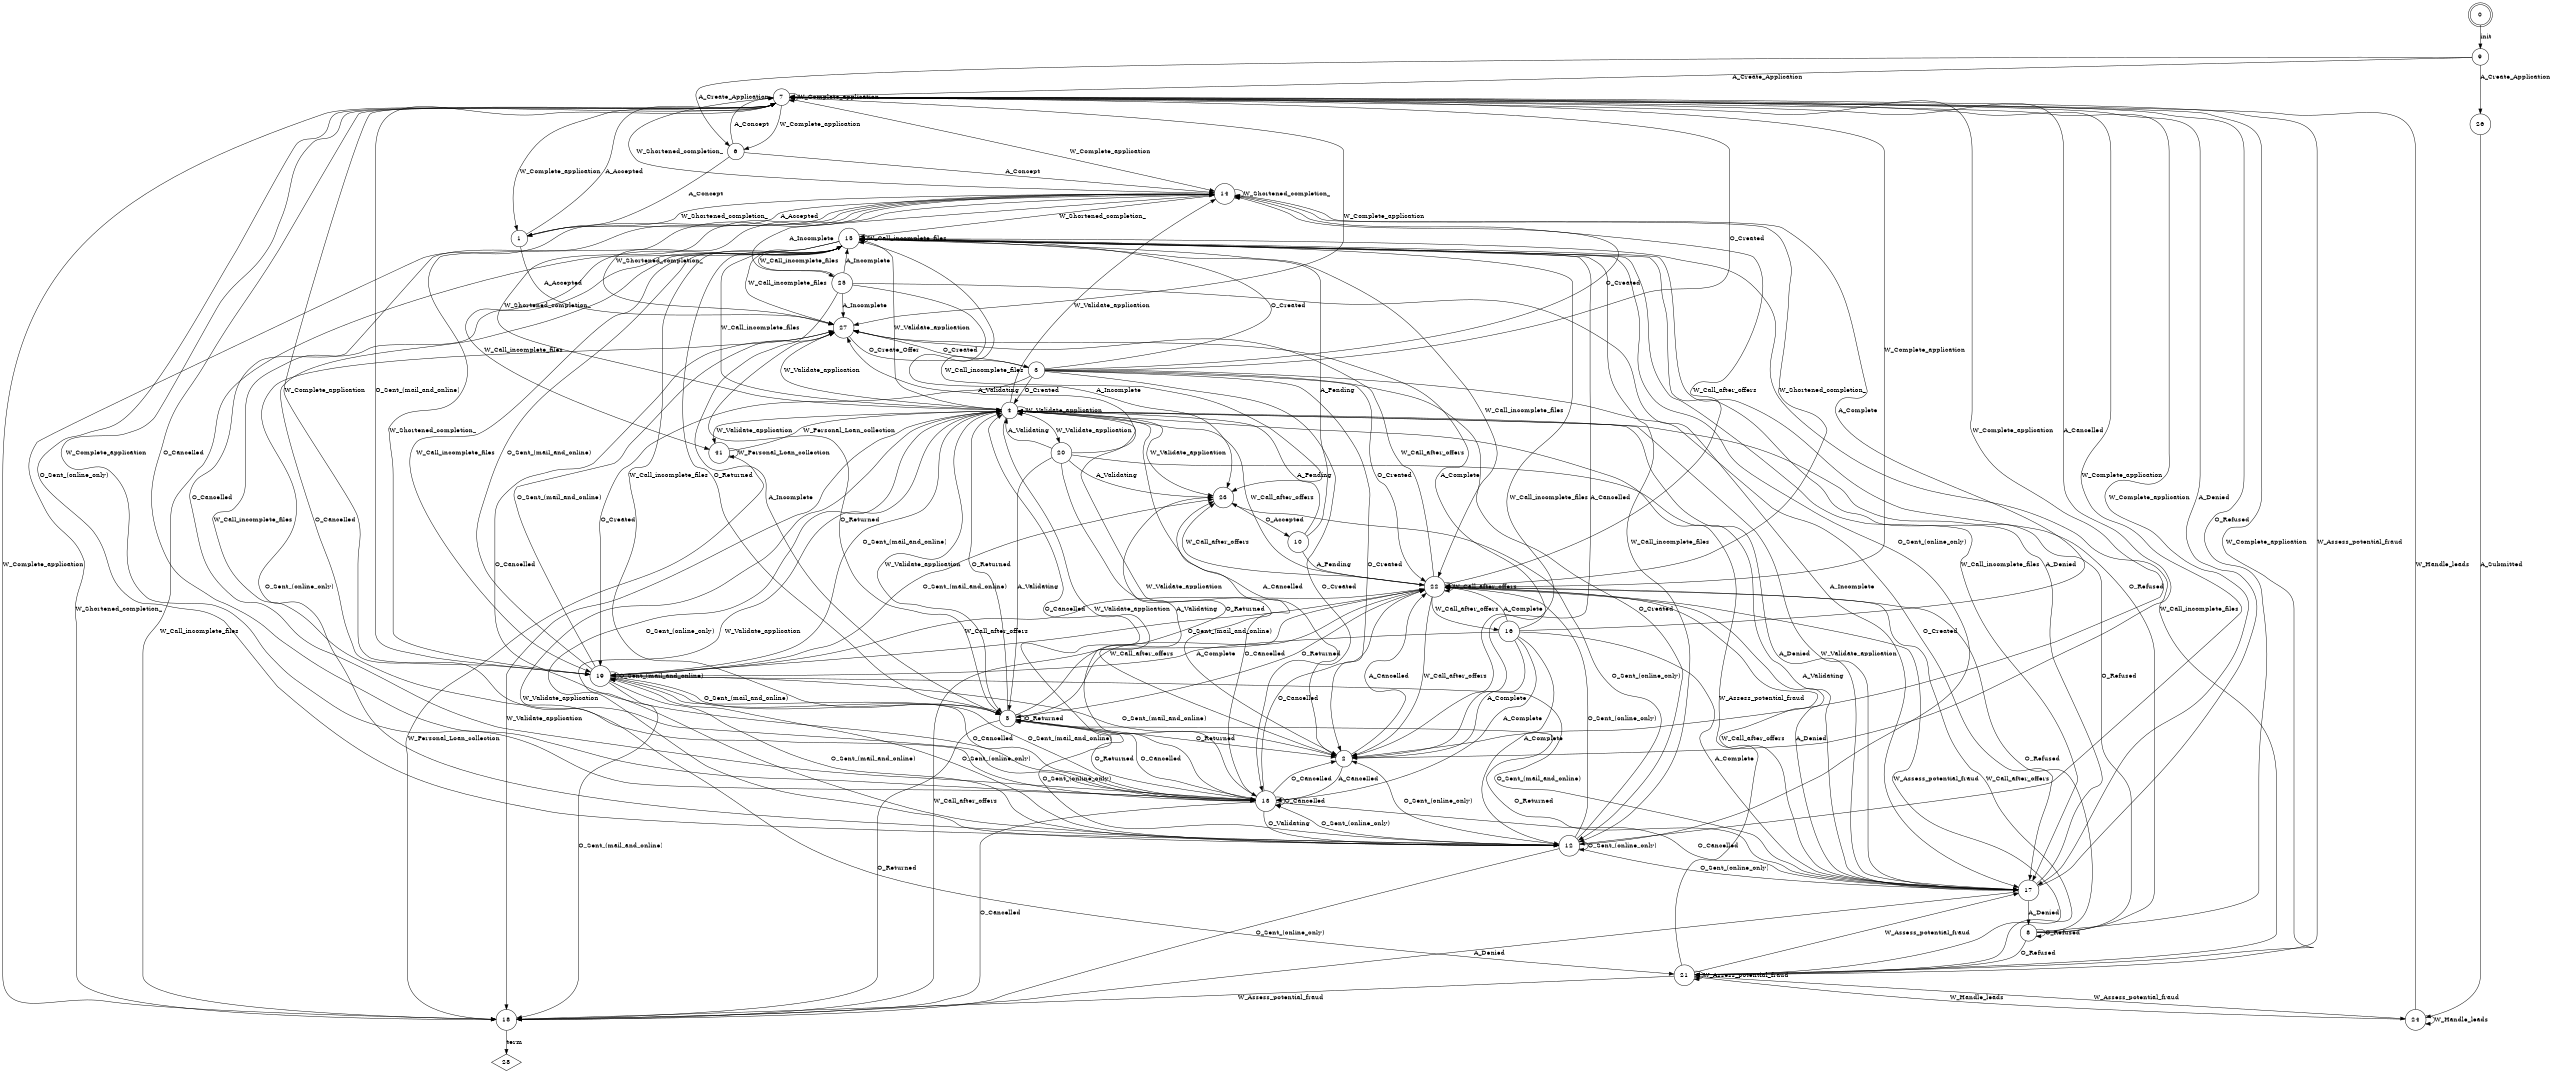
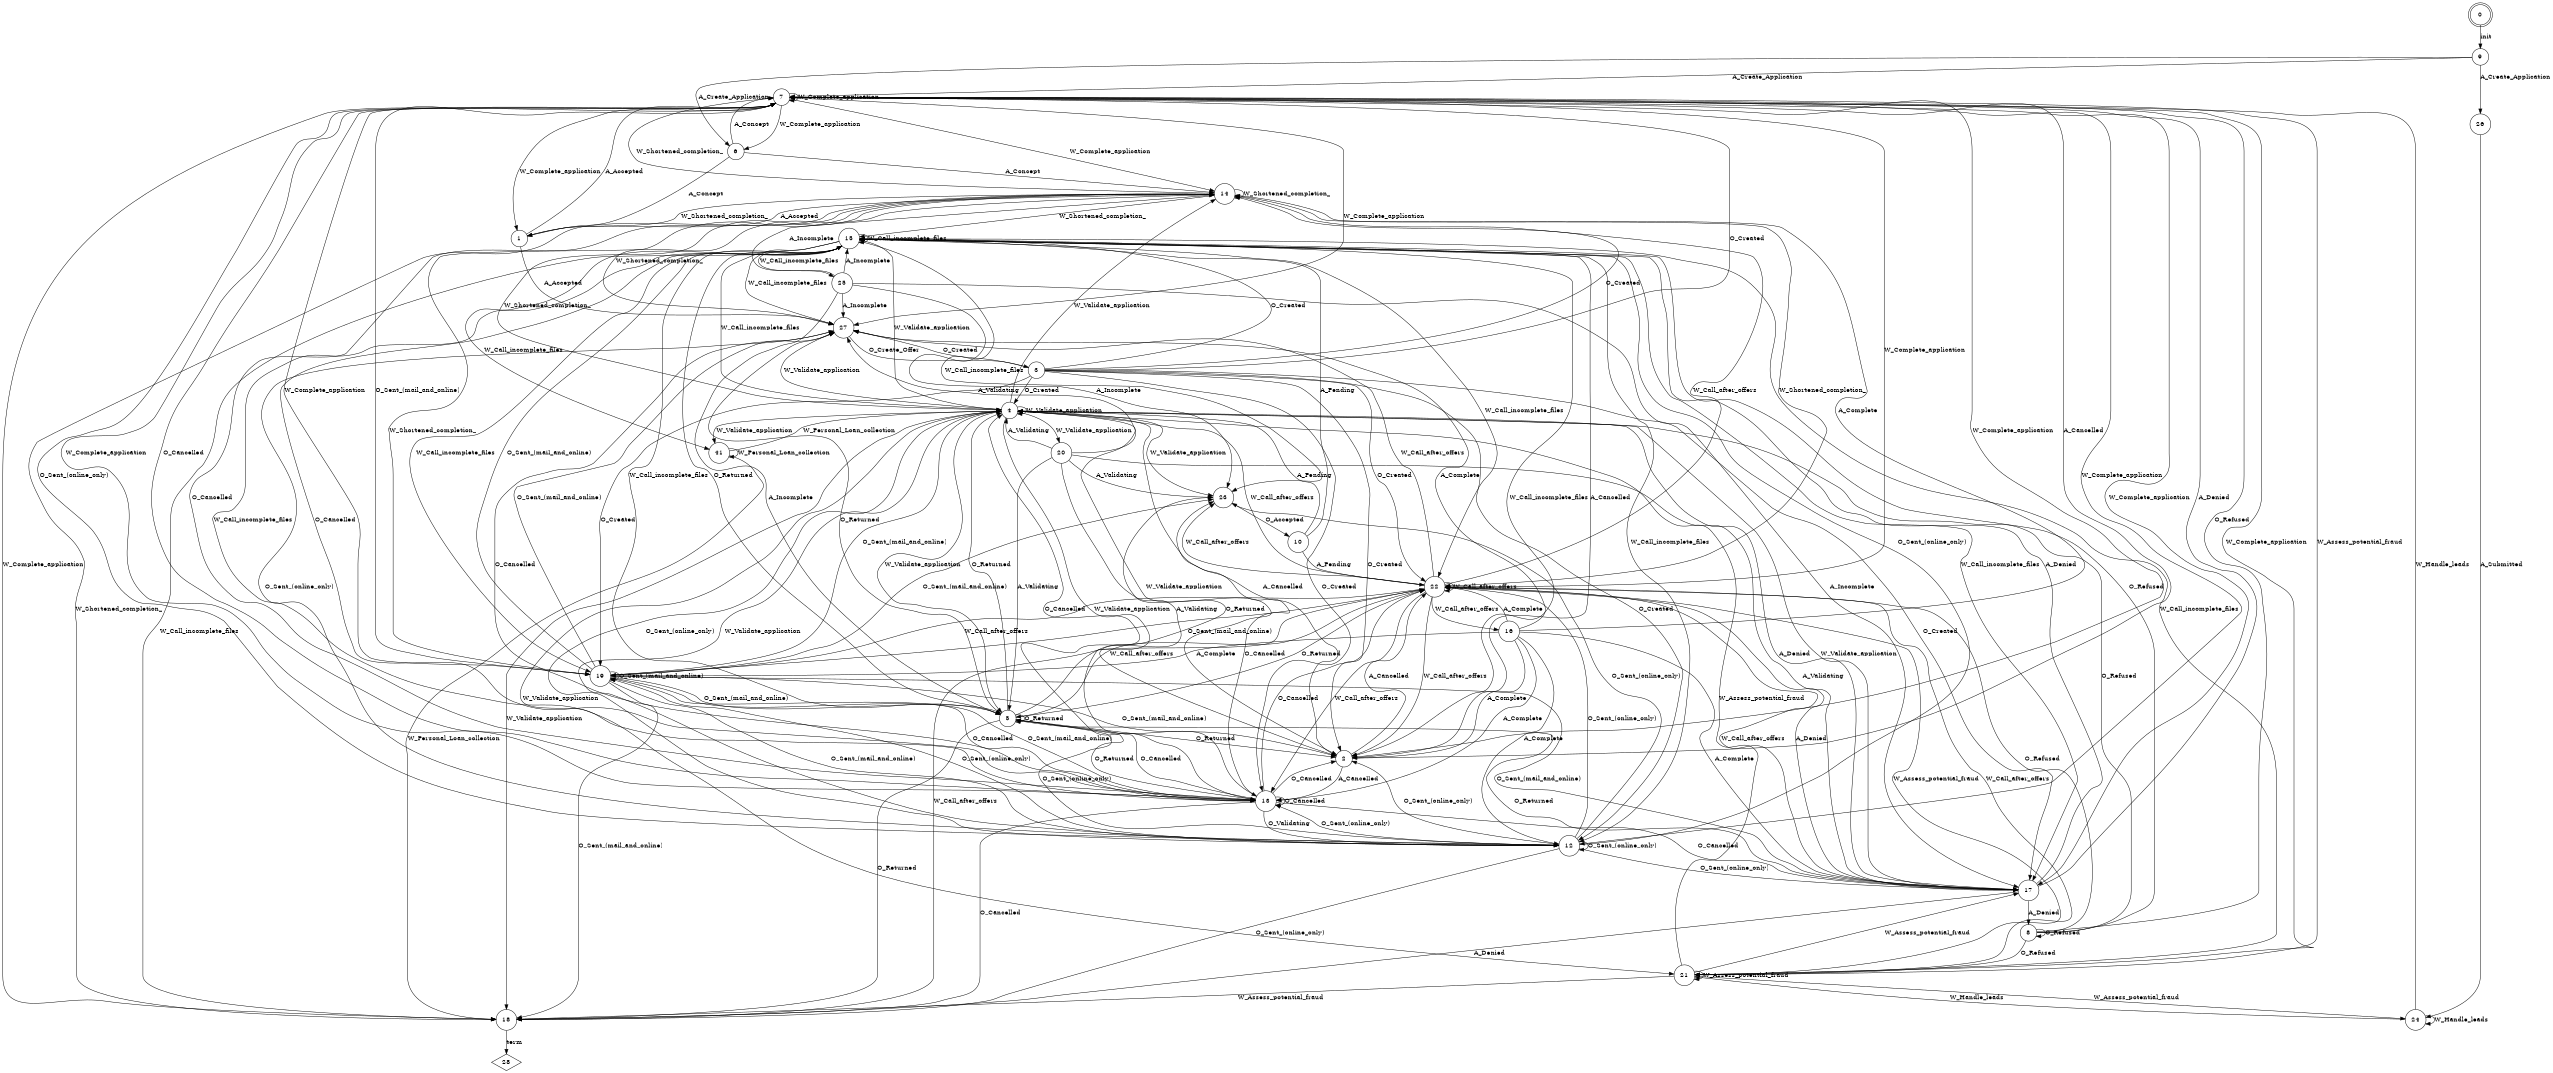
edge "22" -> "13": added, label "W_Call_after_offers"
